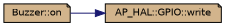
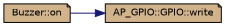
node "AP_HAL::GPIO::write": label "AP_HAL::GPIO::write" -> "AP_GPIO::GPIO::write"
